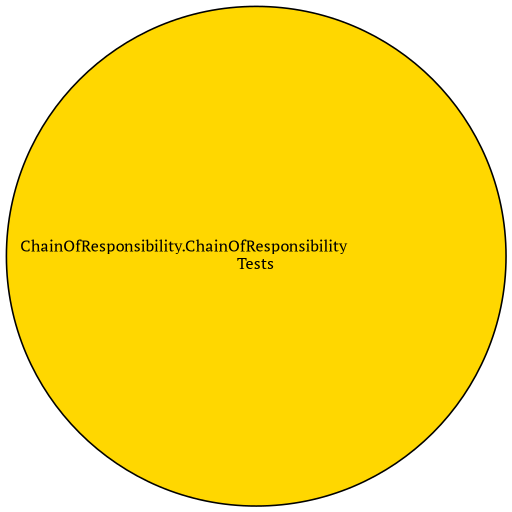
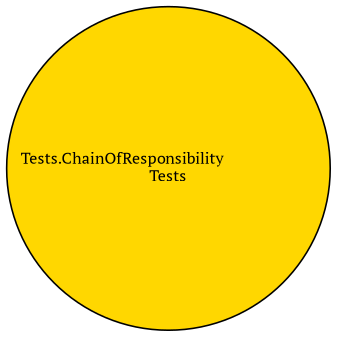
node "ChainOfResponsibility.ChainOfResponsibility Tests": label "ChainOfResponsibility.ChainOfResponsibility Tests" -> "Tests.ChainOfResponsibility Tests"
